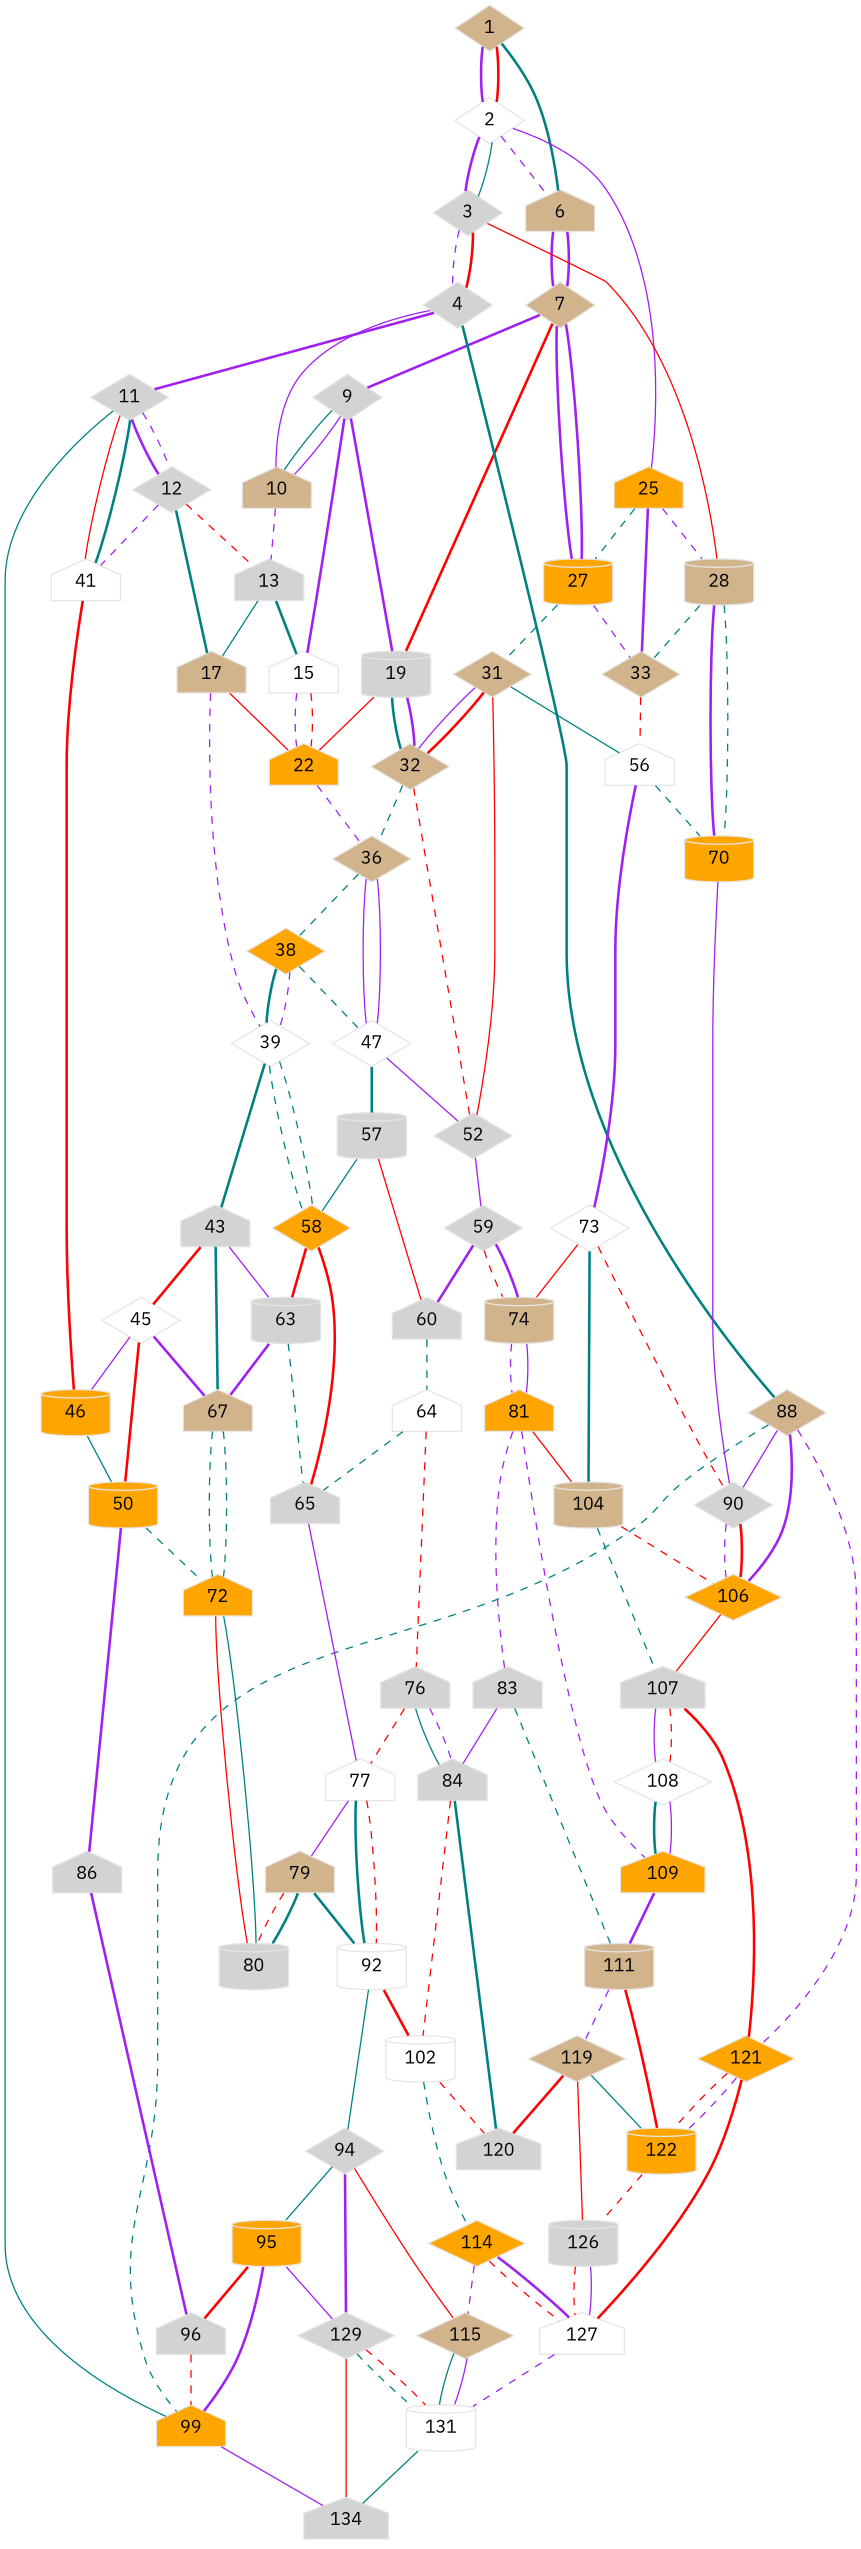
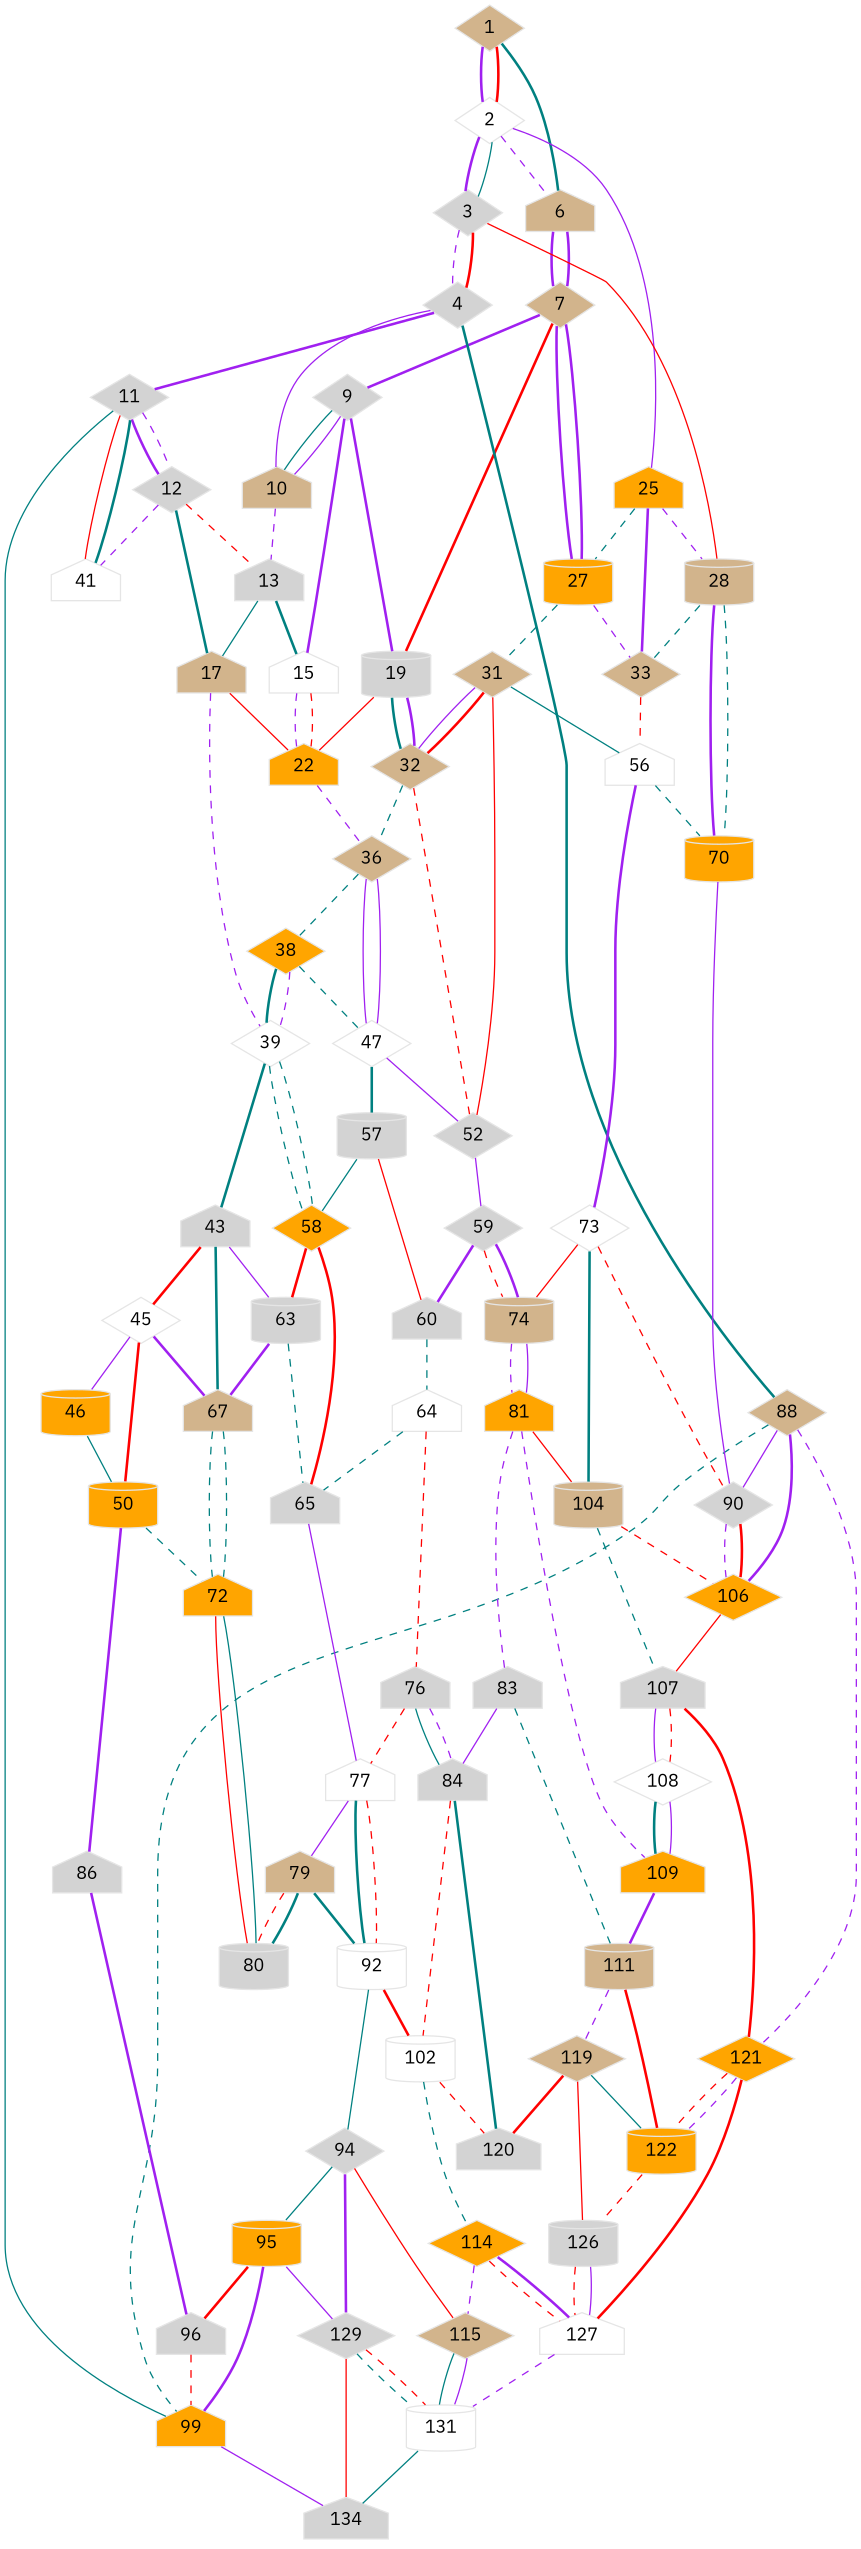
edge "41" -- "46": removed
